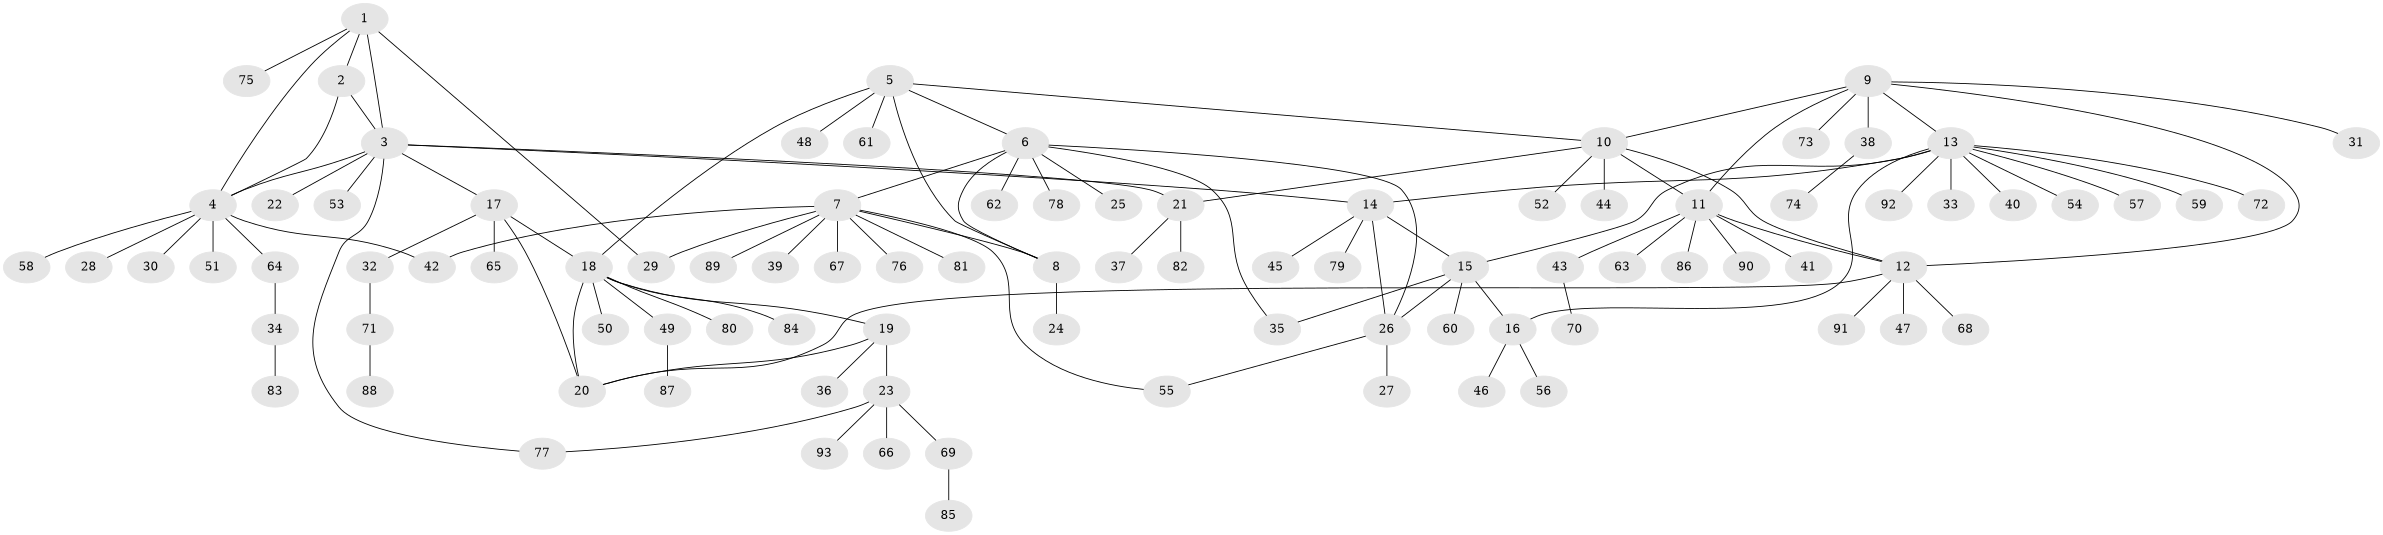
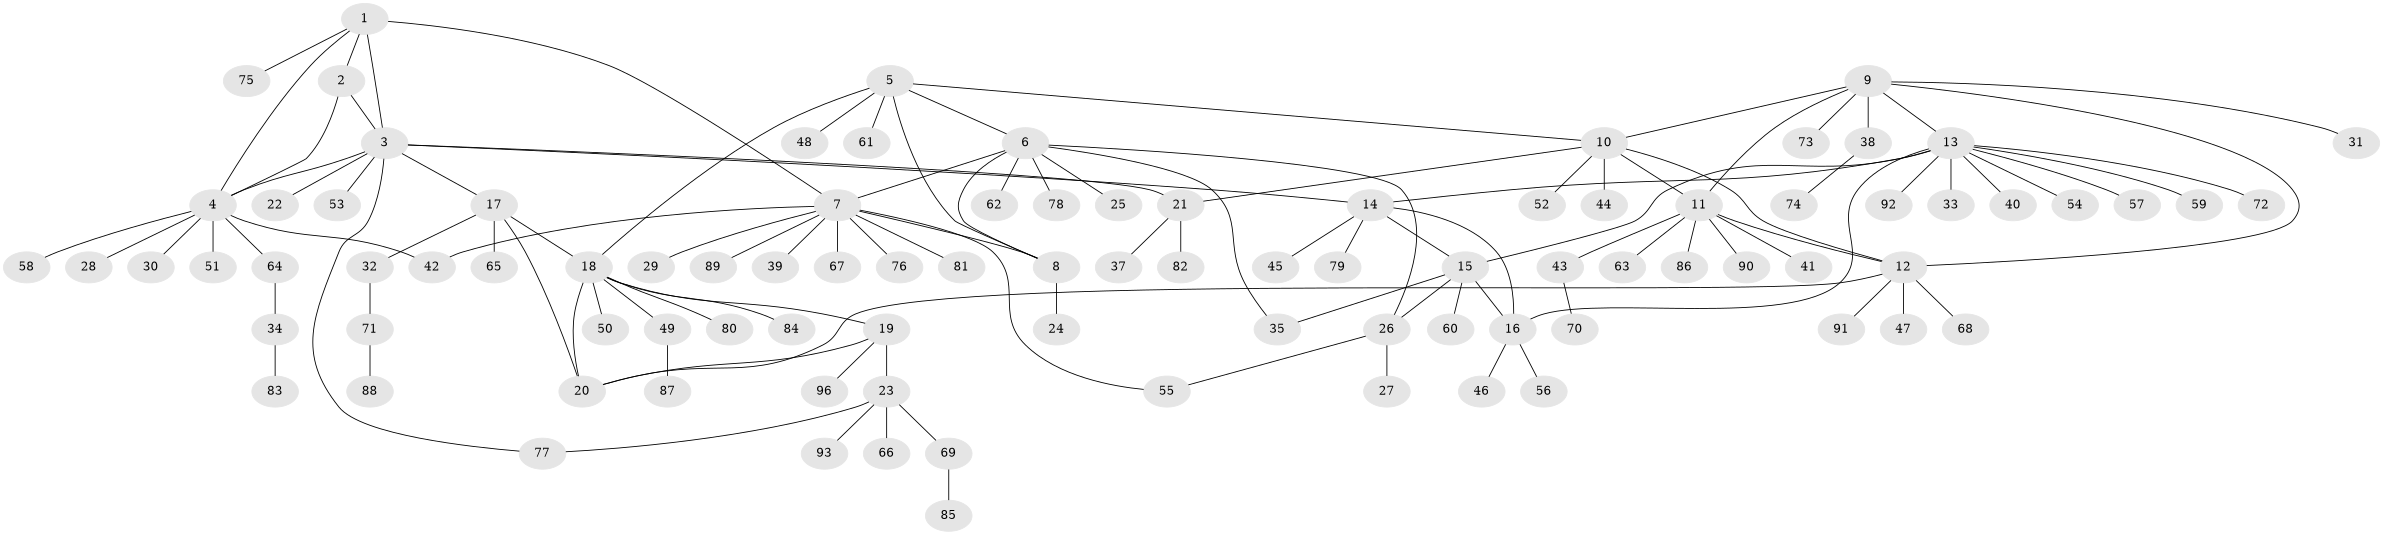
edge "1" -- "29": now "1" -- "7"
edge "14" -- "26": now "14" -- "16"
node "36": label "36" -> "96"
